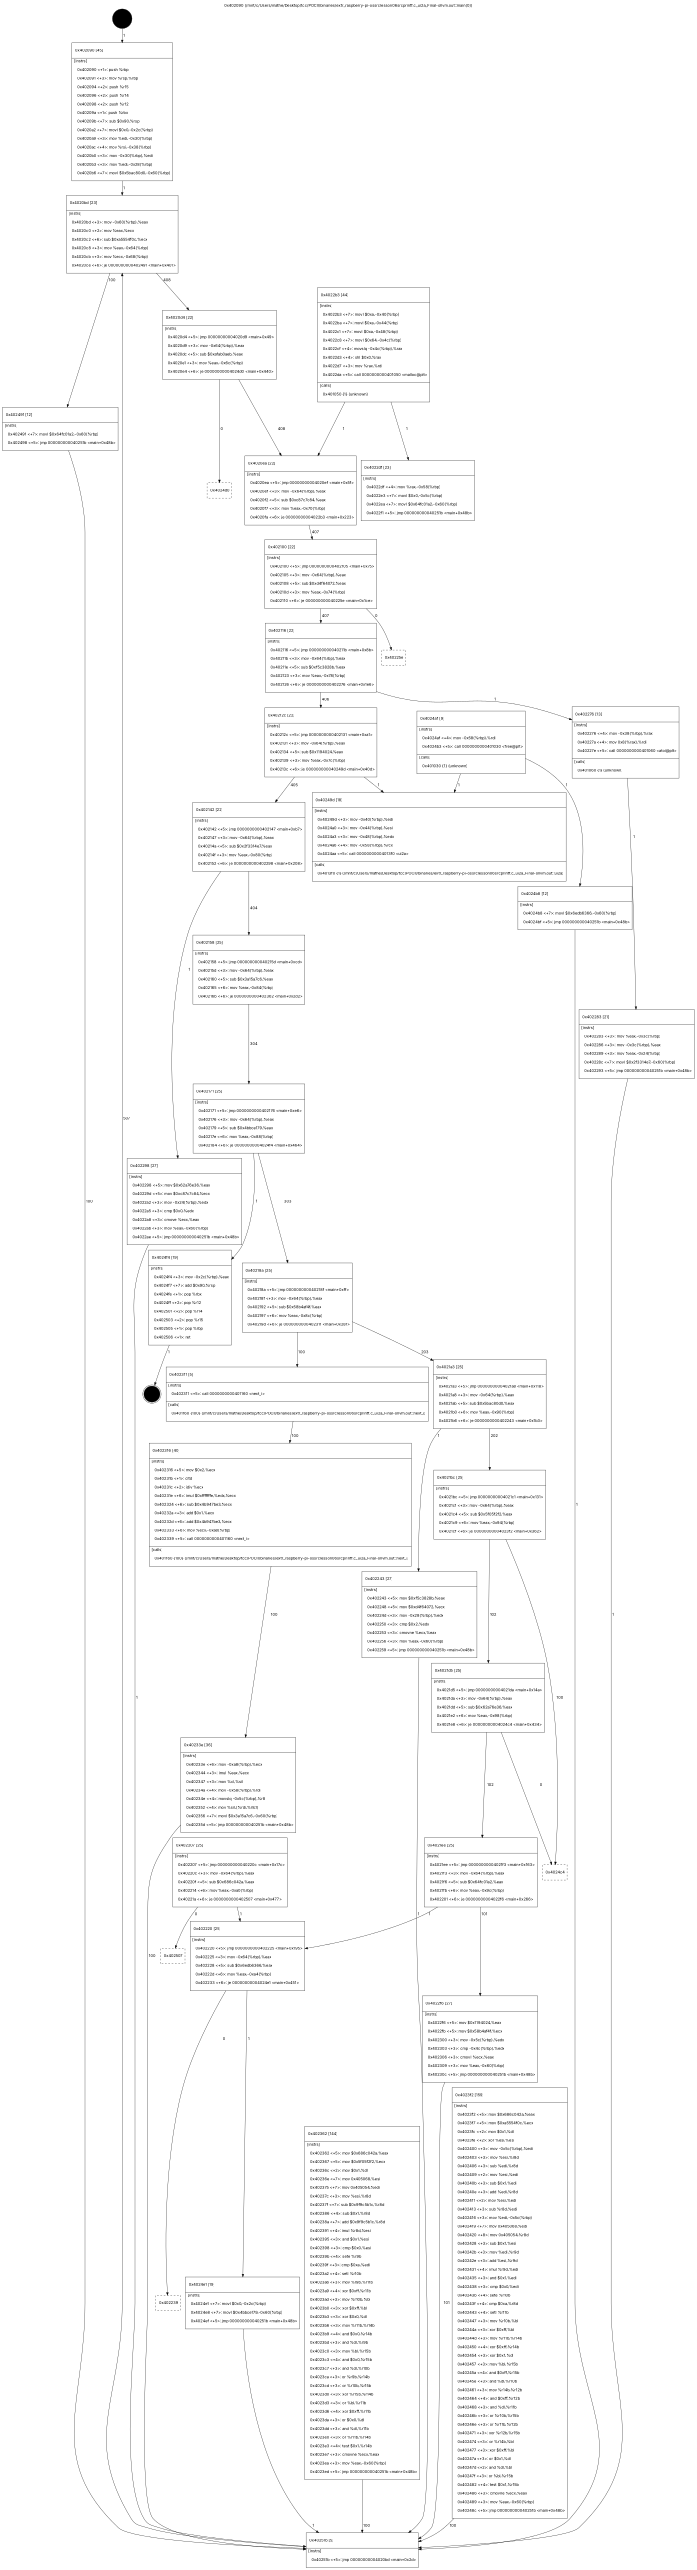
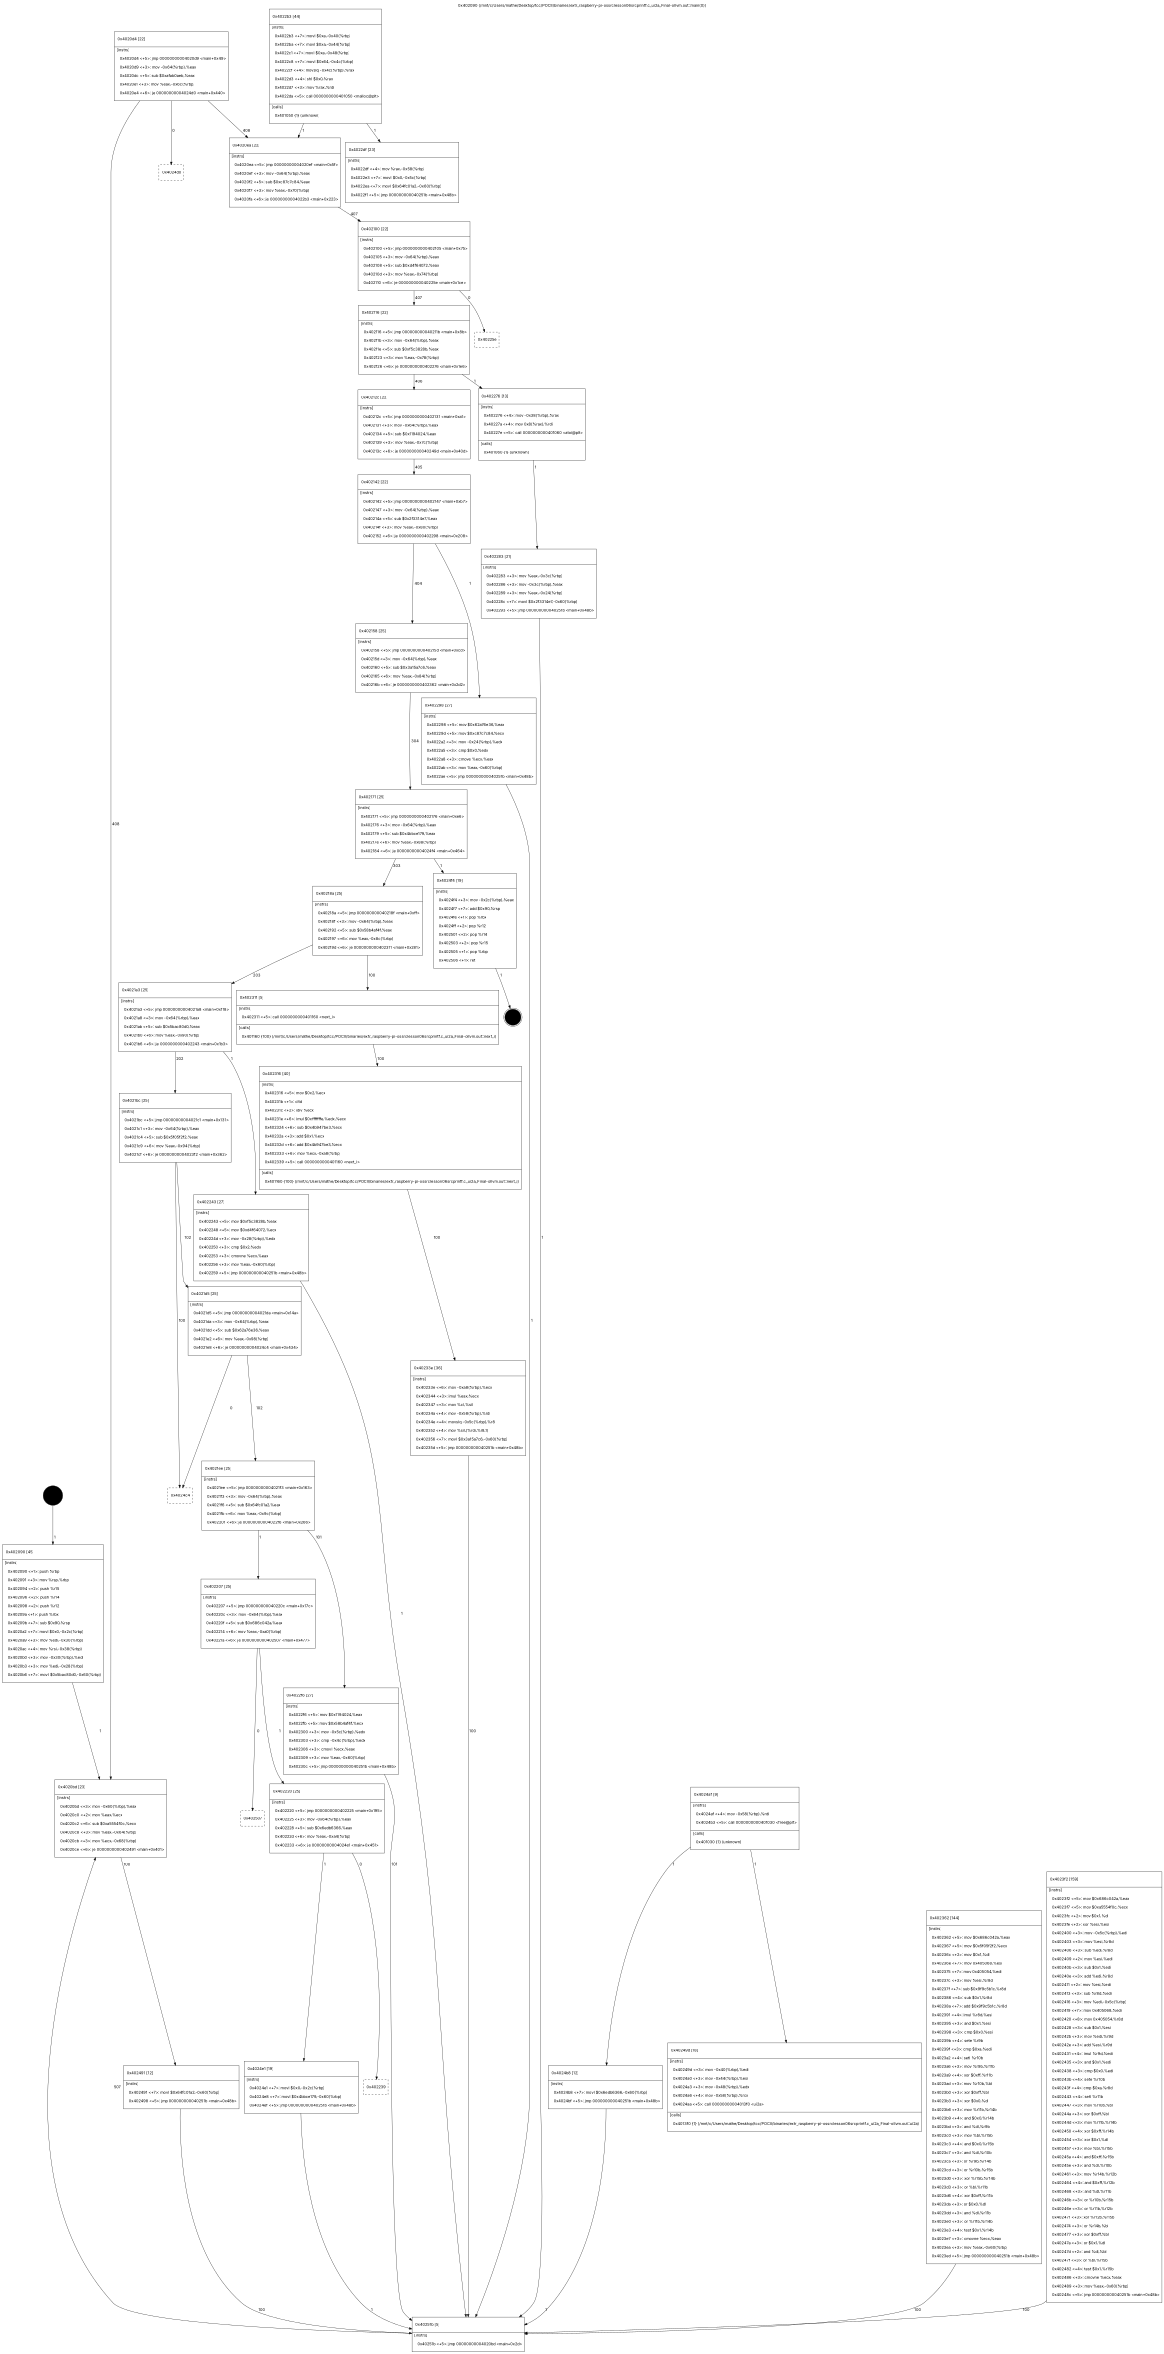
edge "0x4020bd [23]" -> "0x4020d4 [22]": reversed
edge "0x40212c [22]" -> "0x40249d [18]": removed, label "1"
edge "0x4021ee [25]" -> "0x402220 [25]": now "0x4021ee [25]" -> "0x402207 [25]"
